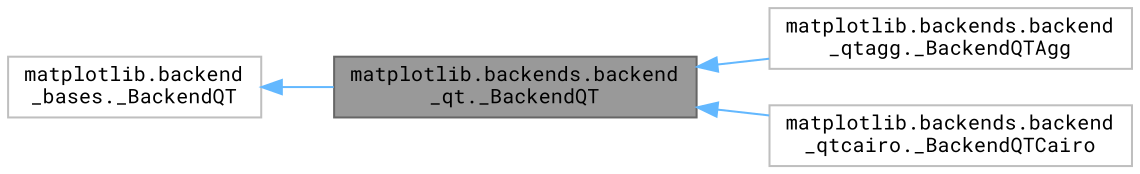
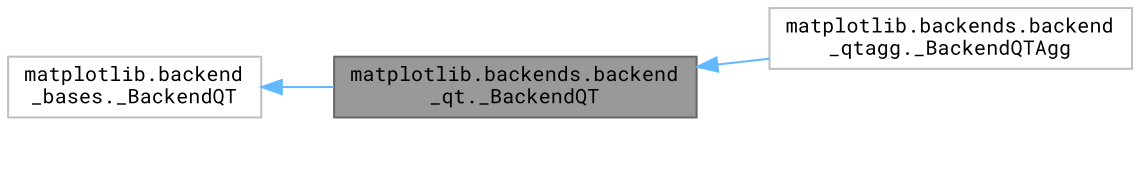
node "matplotlib.backends.backend _qtcairo._BackendQTCairo": removed
